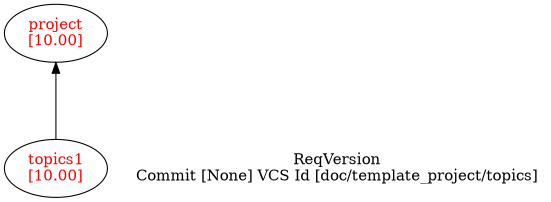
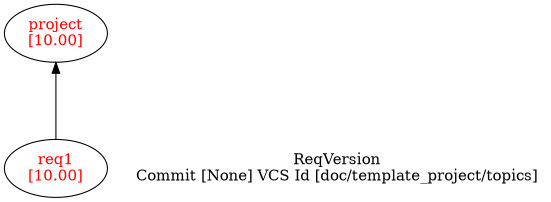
node "topics1 [10.00]": label "topics1 [10.00]" -> "req1 [10.00]"
